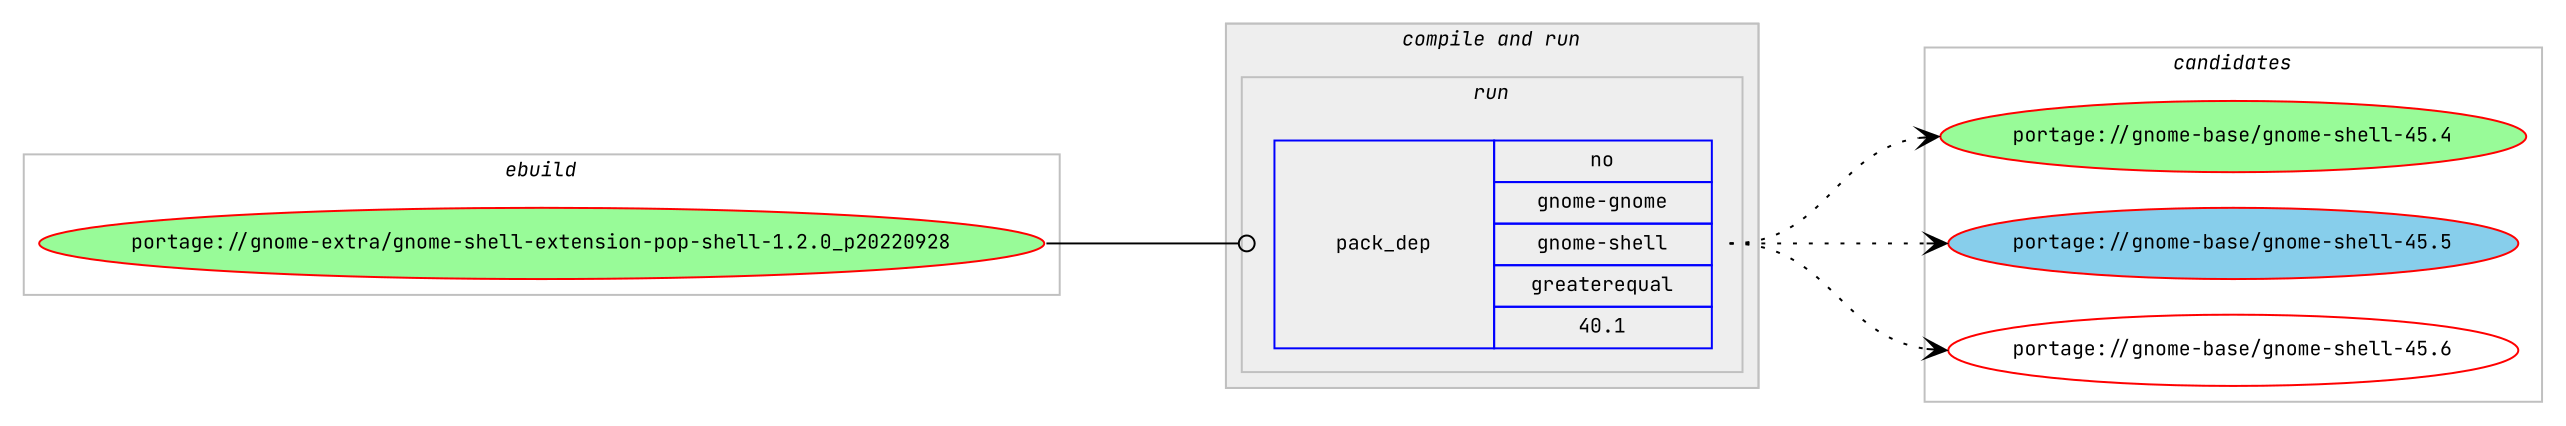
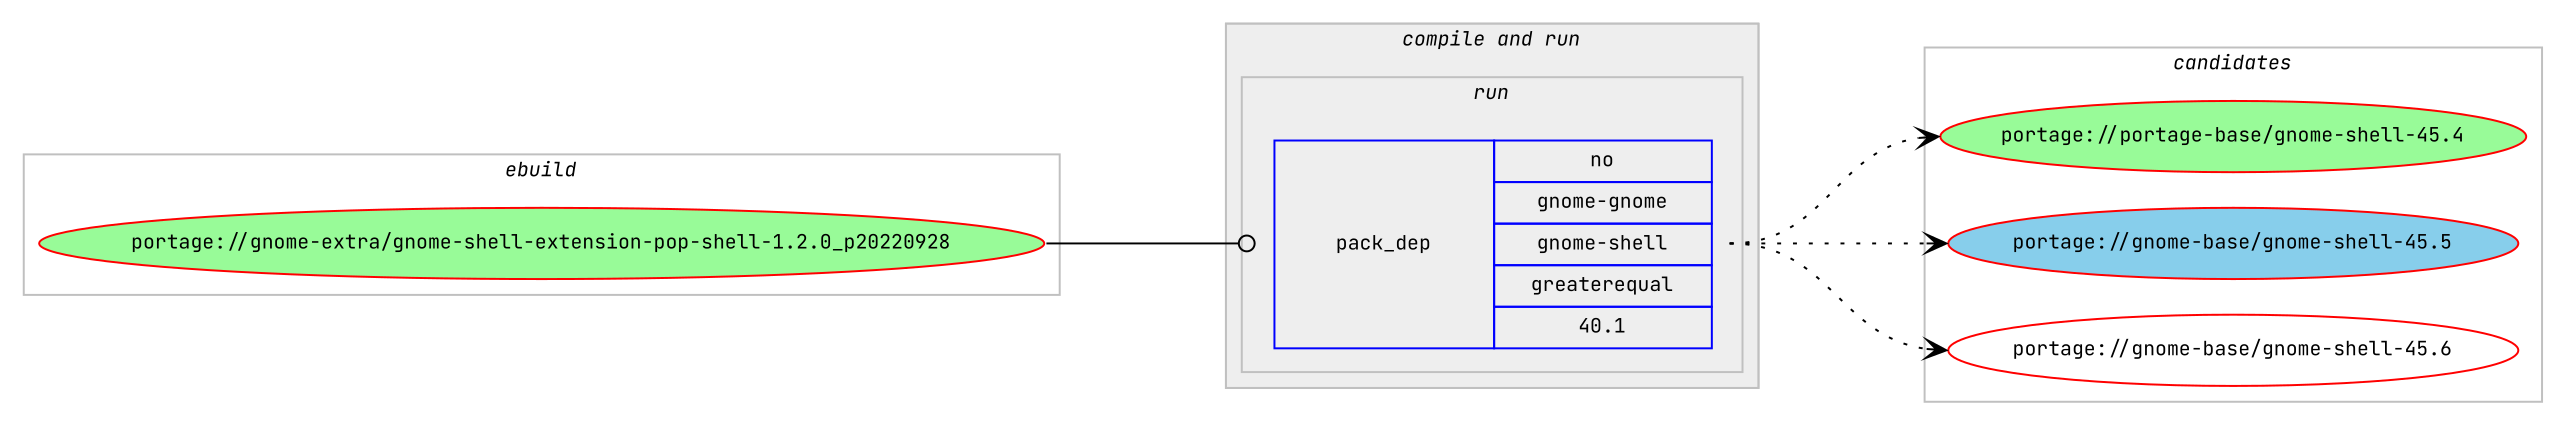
node "portage://gnome-base/gnome-shell-45.4": label "portage://gnome-base/gnome-shell-45.4" -> "portage://portage-base/gnome-shell-45.4"
